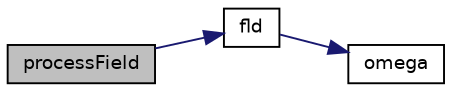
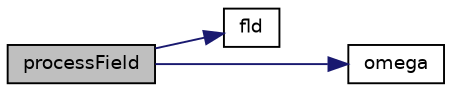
edge "fld" -> "omega": now "processField" -> "omega"
